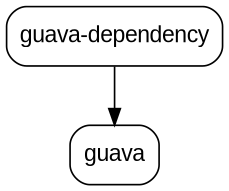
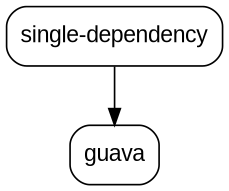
node "guava-dependency": label "guava-dependency" -> "single-dependency"
